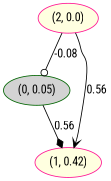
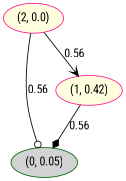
edge "(2, 0.0)" -> "(0, 0.05)": label "-0.08" -> "0.56"
edge "(0, 0.05)" -> "(1, 0.42)": reversed
